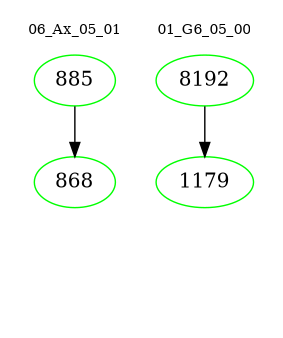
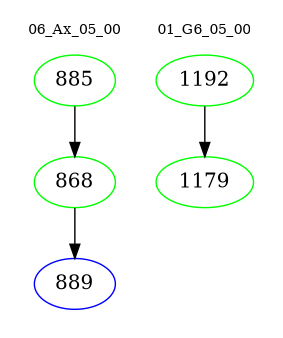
cluster "06_Ax_05_01": label "06_Ax_05_01" -> "06_Ax_05_00"
node "8192": label "8192" -> "1192"
node "889": added
